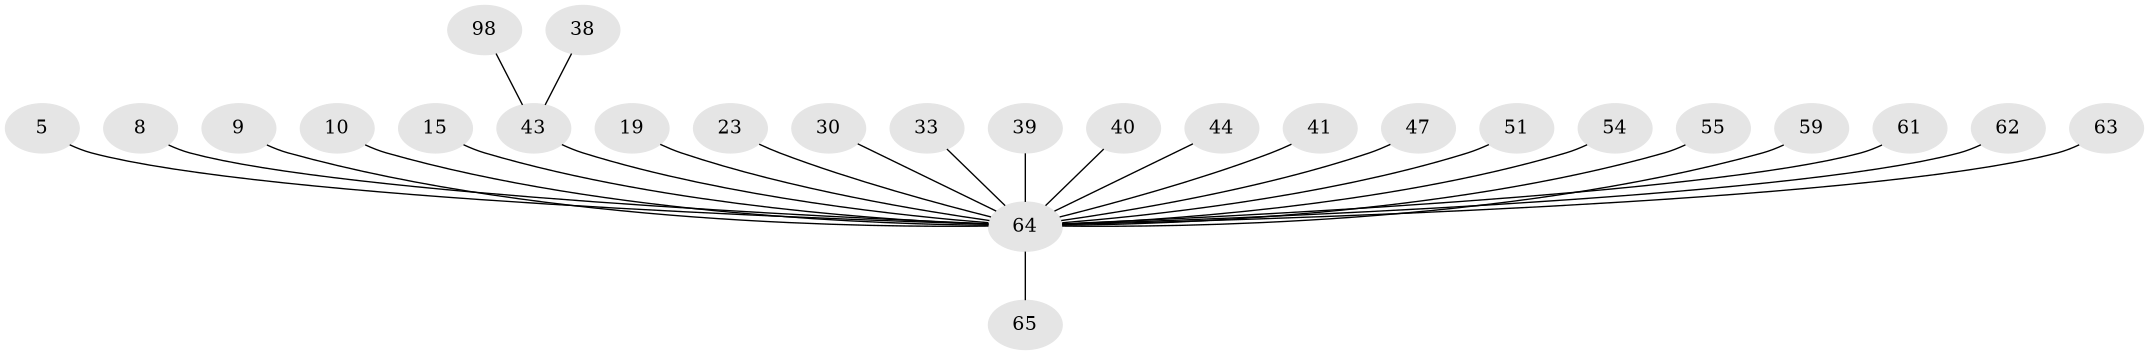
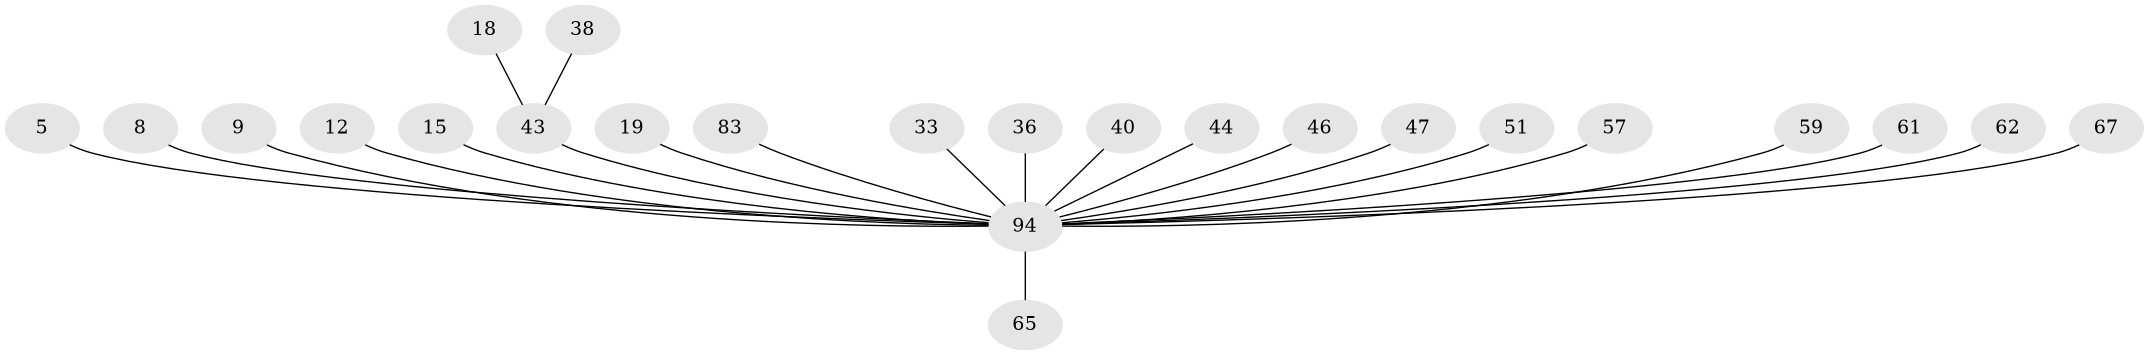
node "98": label "98" -> "18"
node "10": label "10" -> "12"
node "23": label "23" -> "83"
node "30": removed
node "39": label "39" -> "36"
node "41": label "41" -> "46"
node "54": label "54" -> "57"
node "55": removed
node "63": label "63" -> "67"
node "64": label "64" -> "94"
